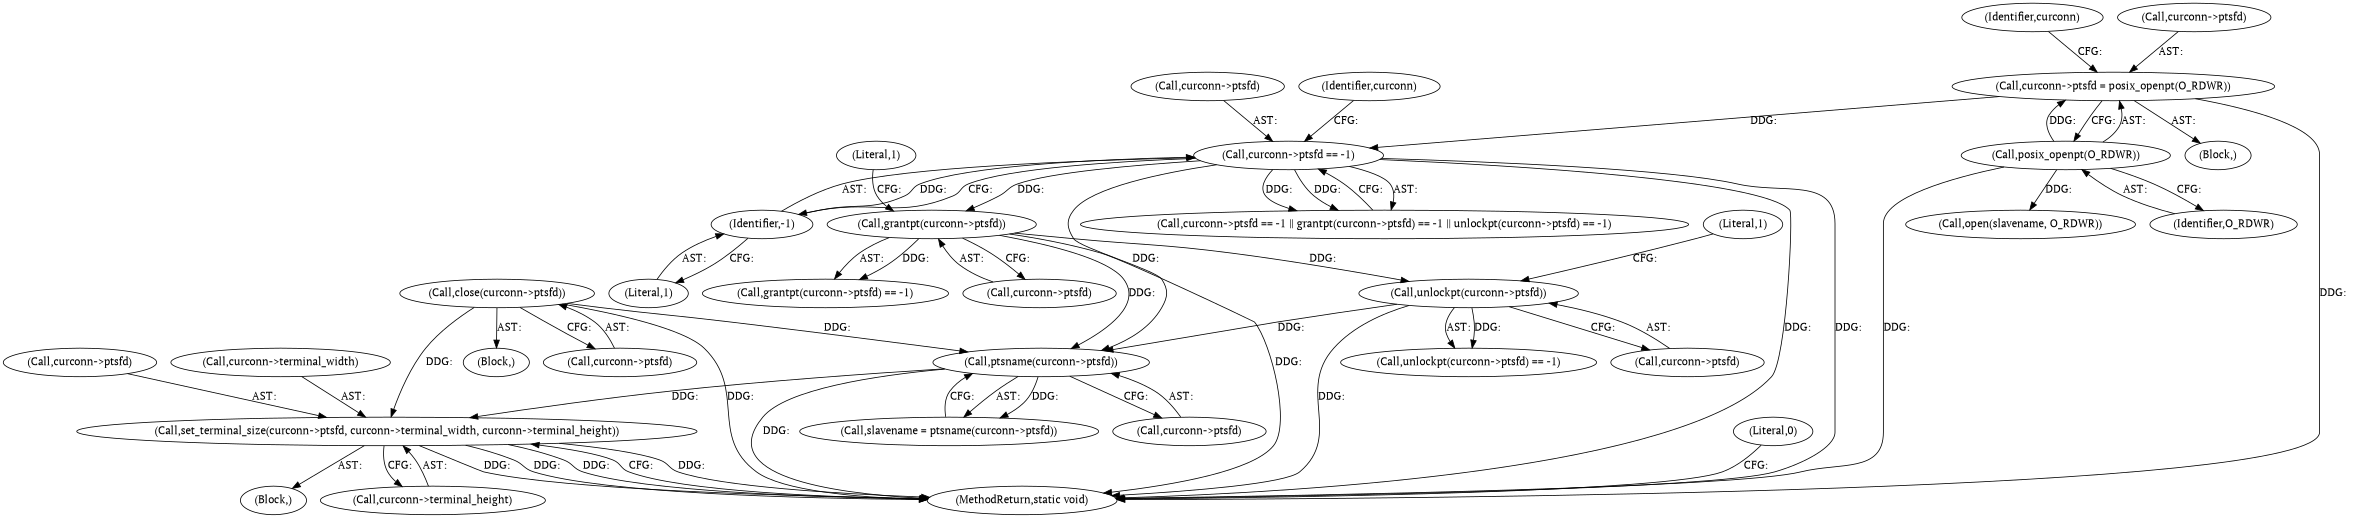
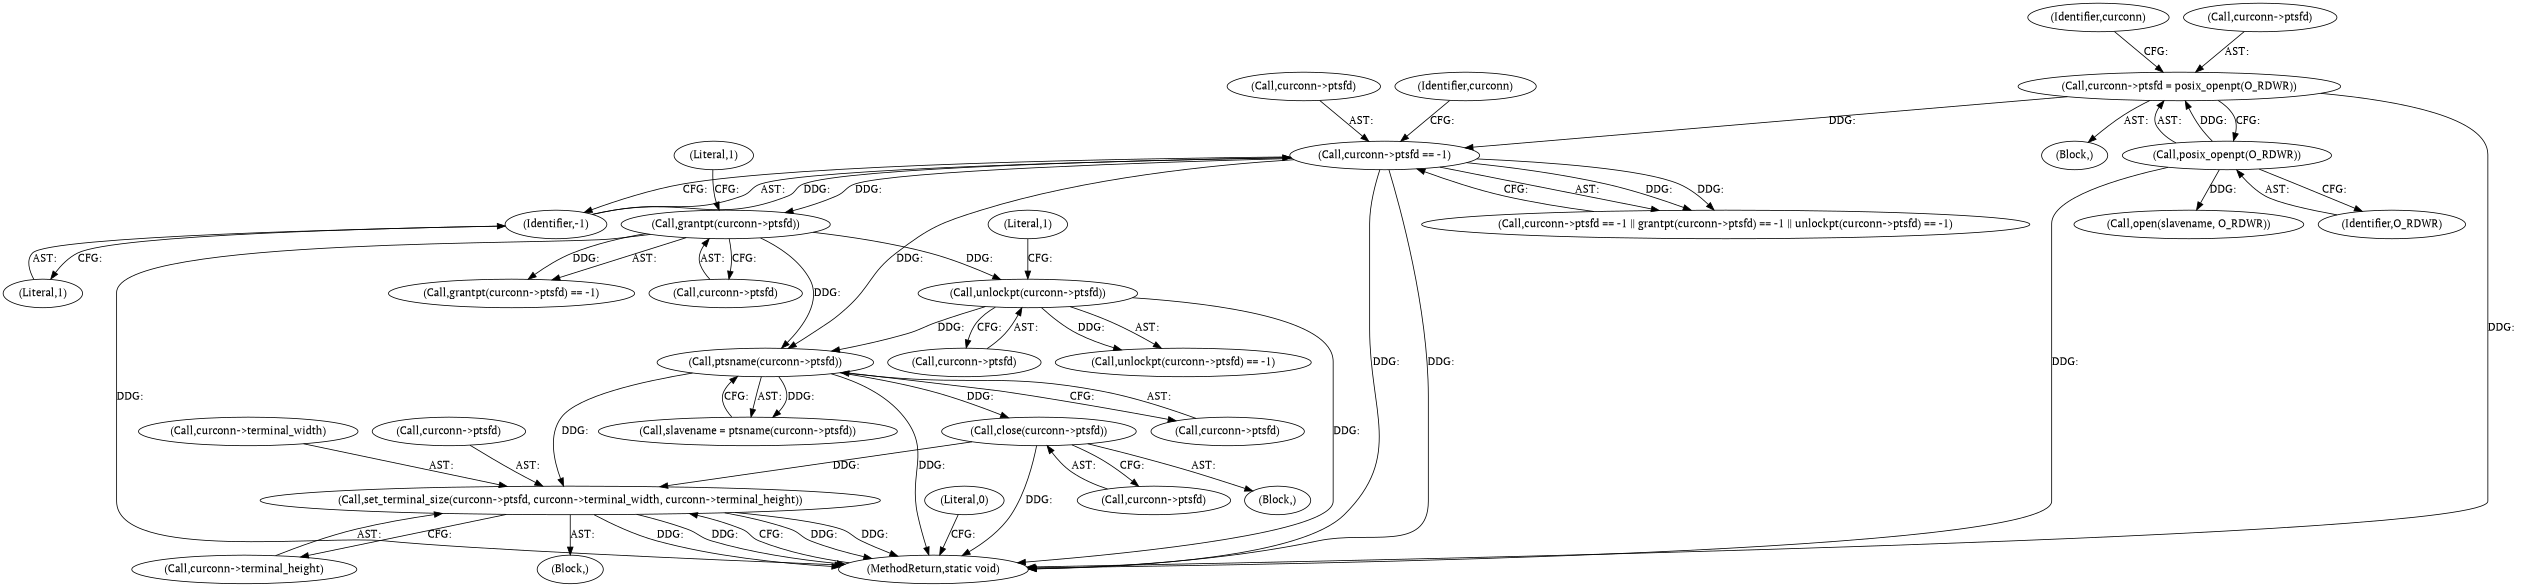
edge "(Call,close(curconn->ptsfd))" -> "(Call,ptsname(curconn->ptsfd))": reversed
